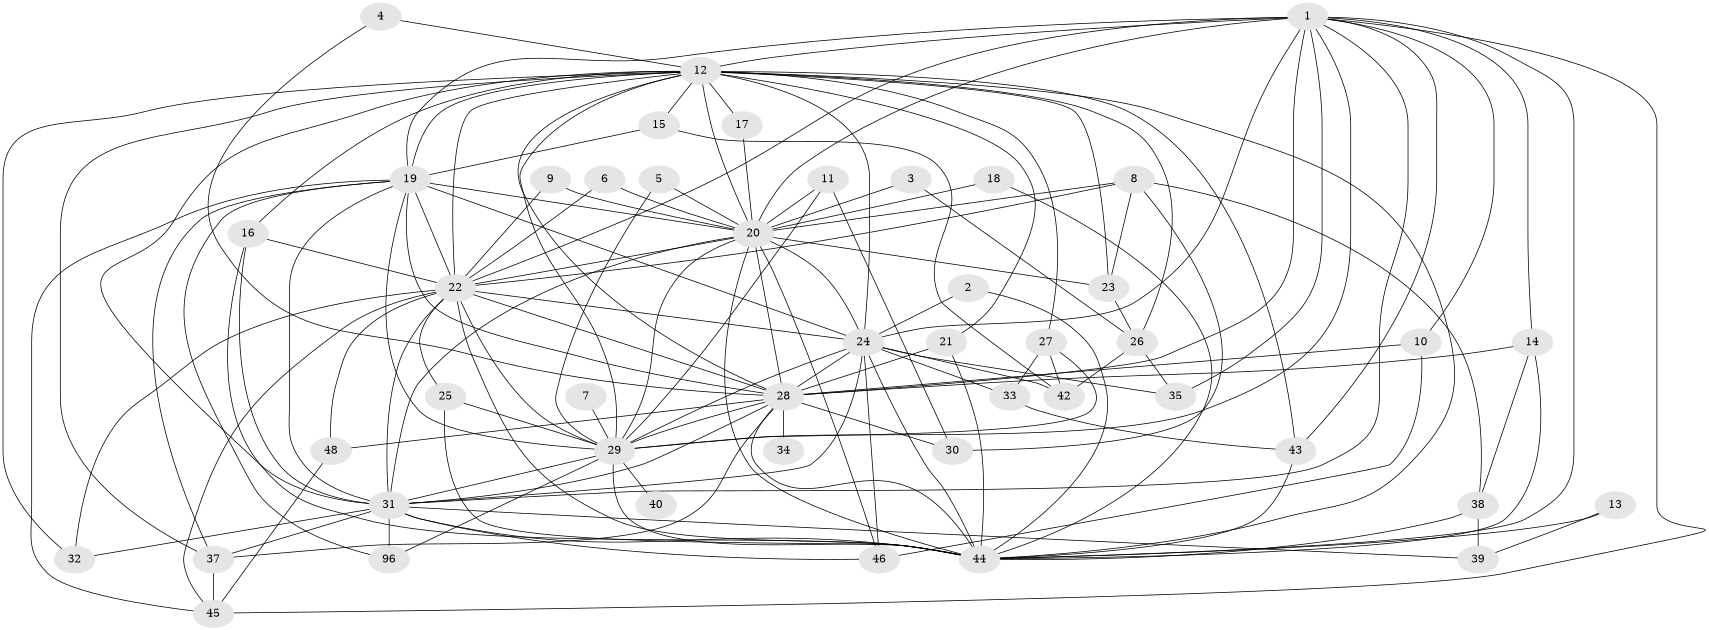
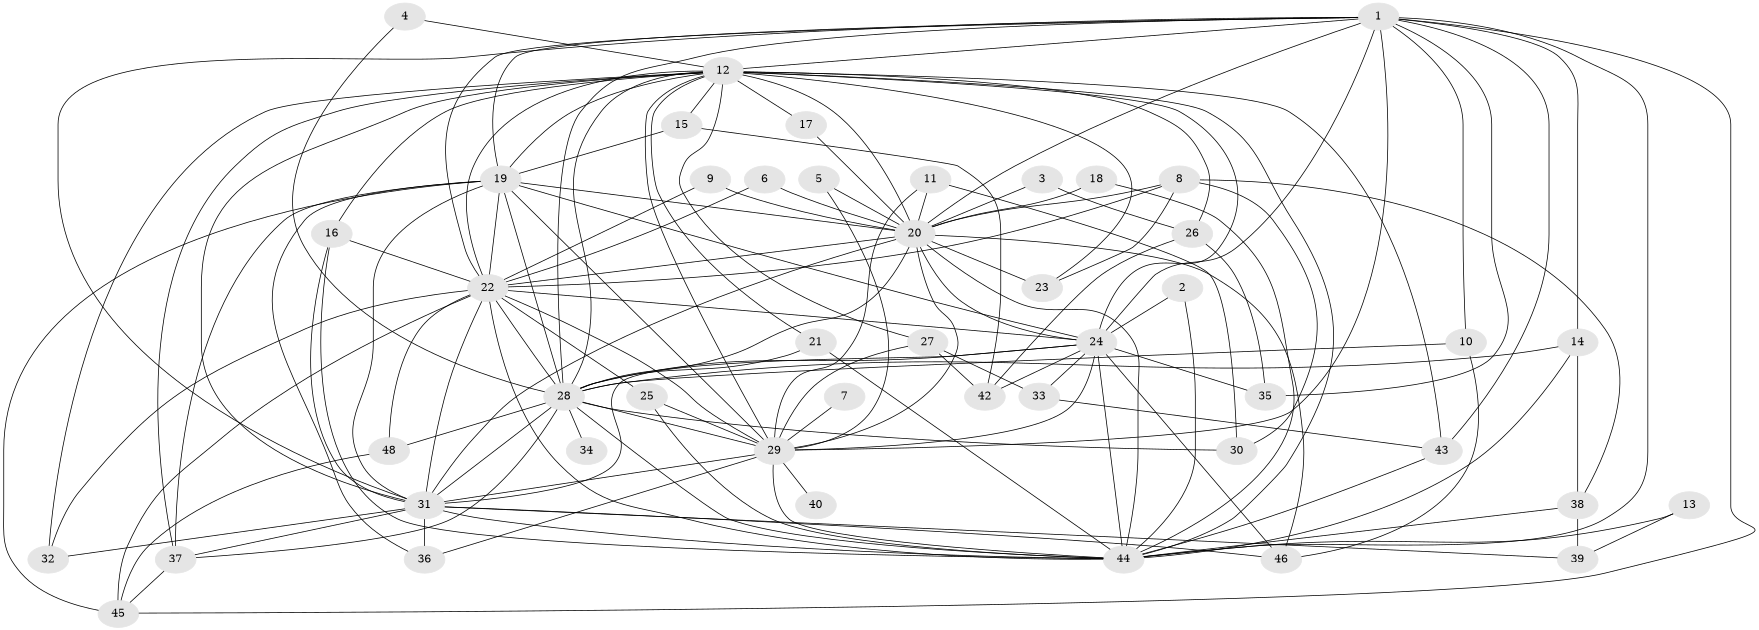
edge "23" -- "26": removed
node "96": label "96" -> "36"
